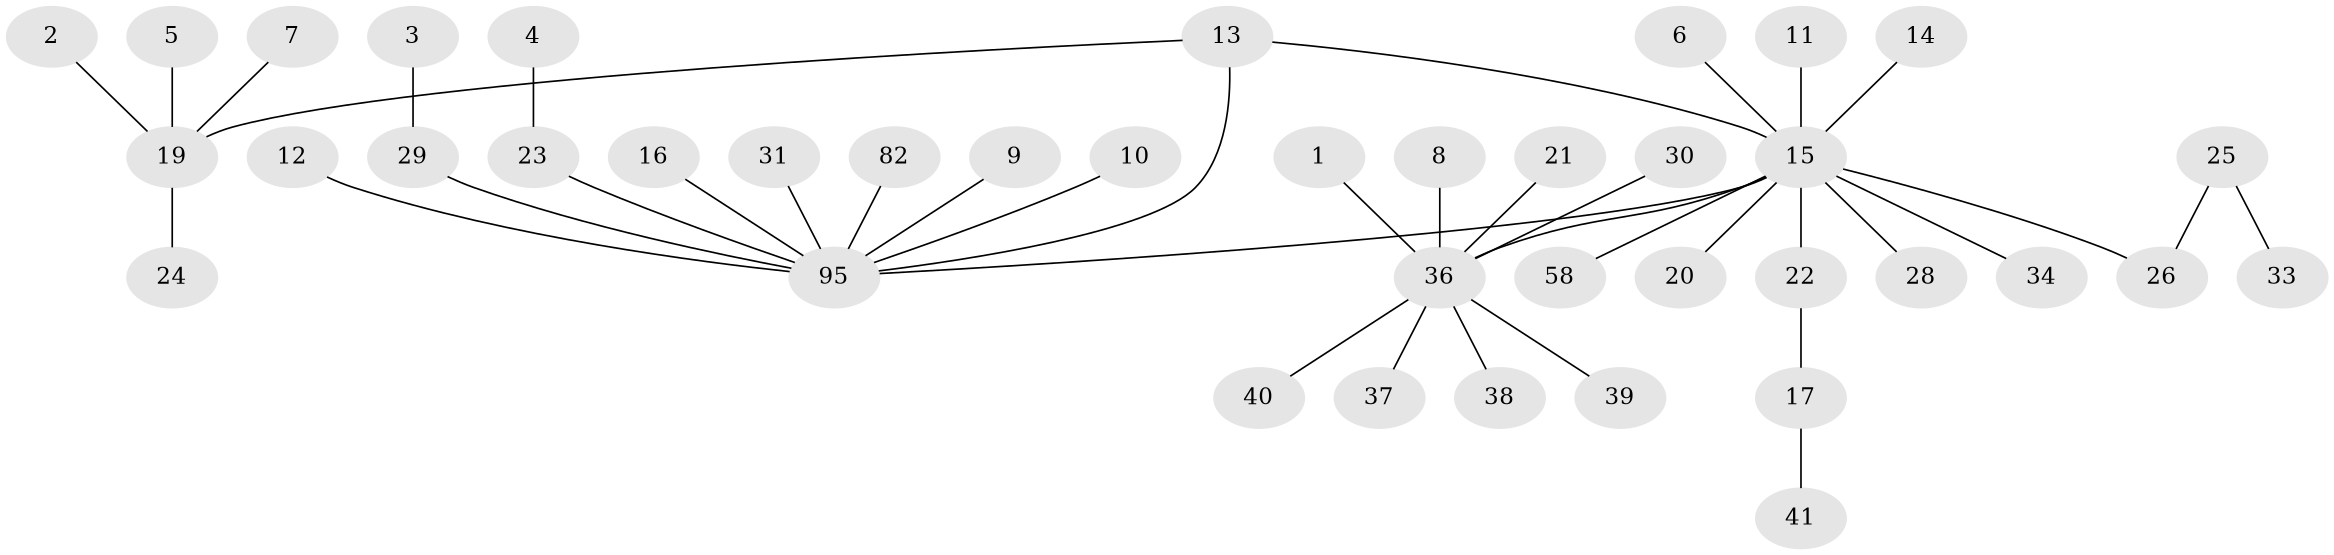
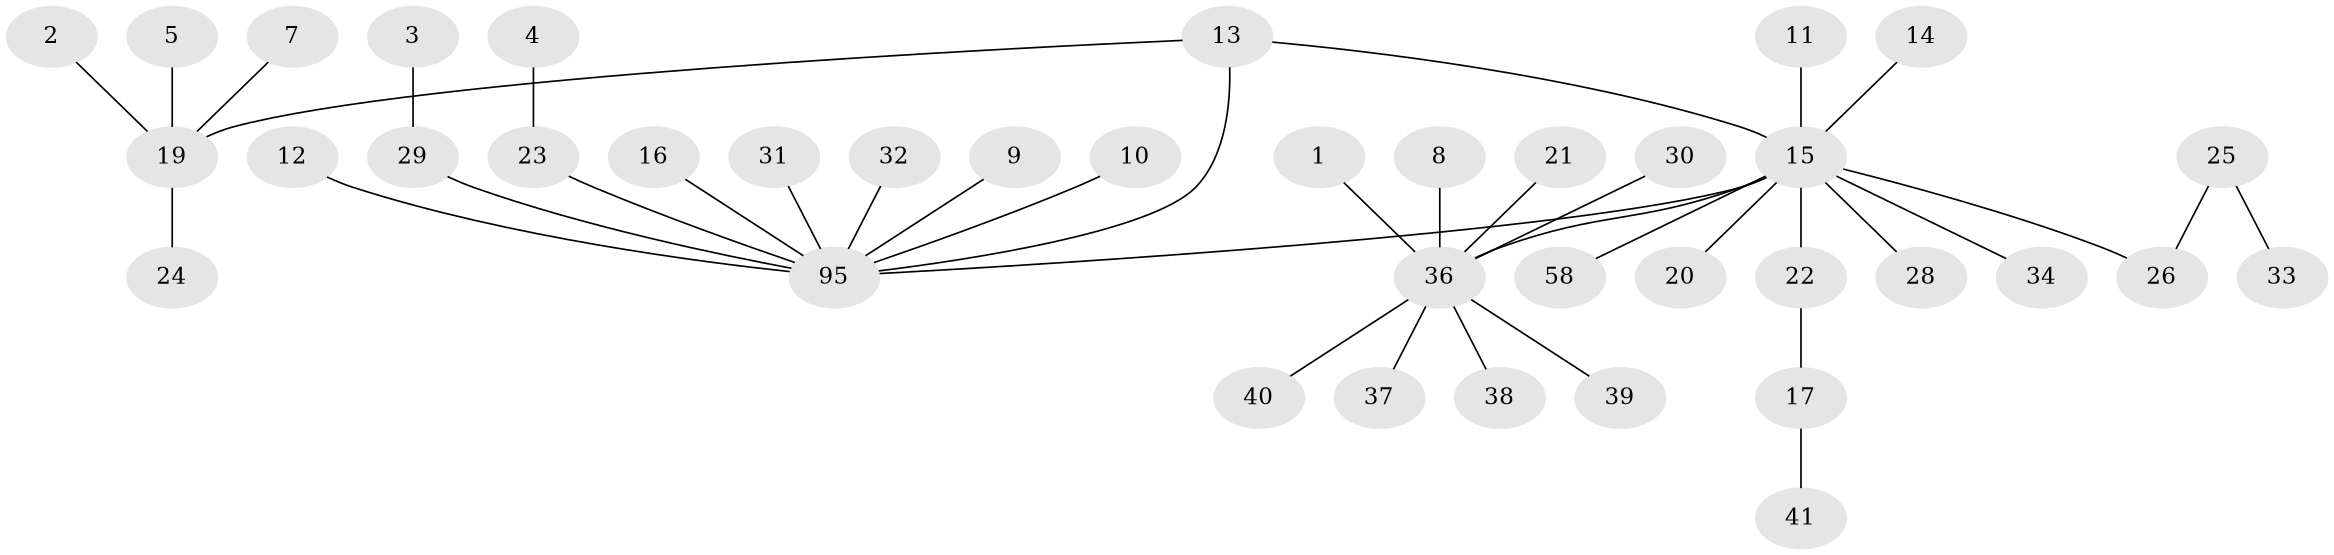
node "6": removed
node "82": label "82" -> "32"
